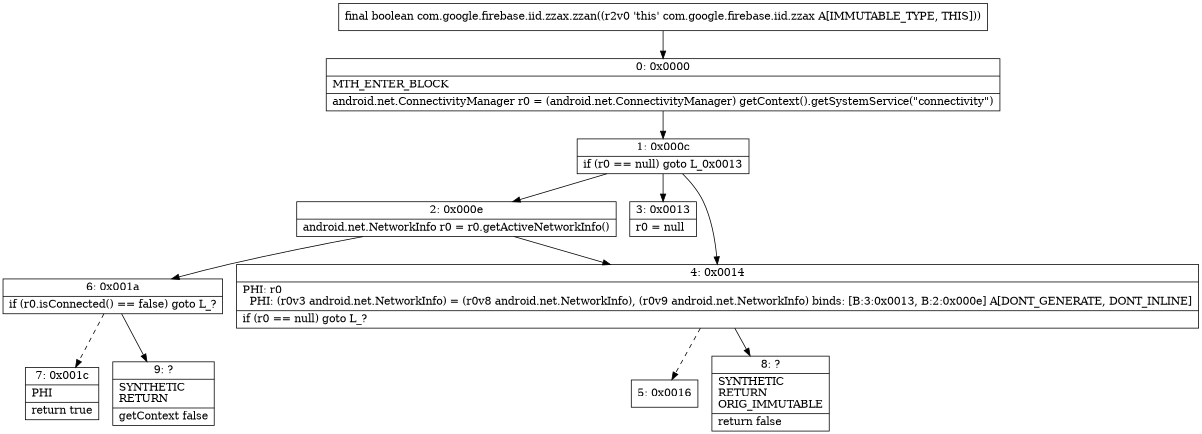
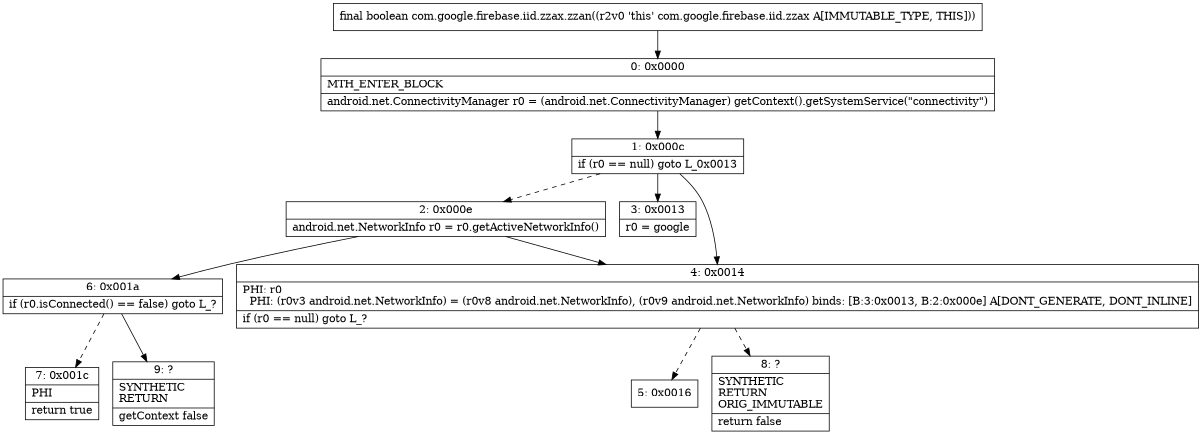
edge "1: 0x000c" -> "2: 0x000e": style solid -> dashed
node "3: 0x0013": text "r0 = null" -> "r0 = google"
edge "4: 0x0014" -> "8: ?": style solid -> dashed
